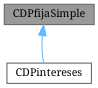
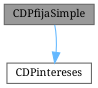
edge "CDPintereses" -> "CDPfijaSimple": reversed
